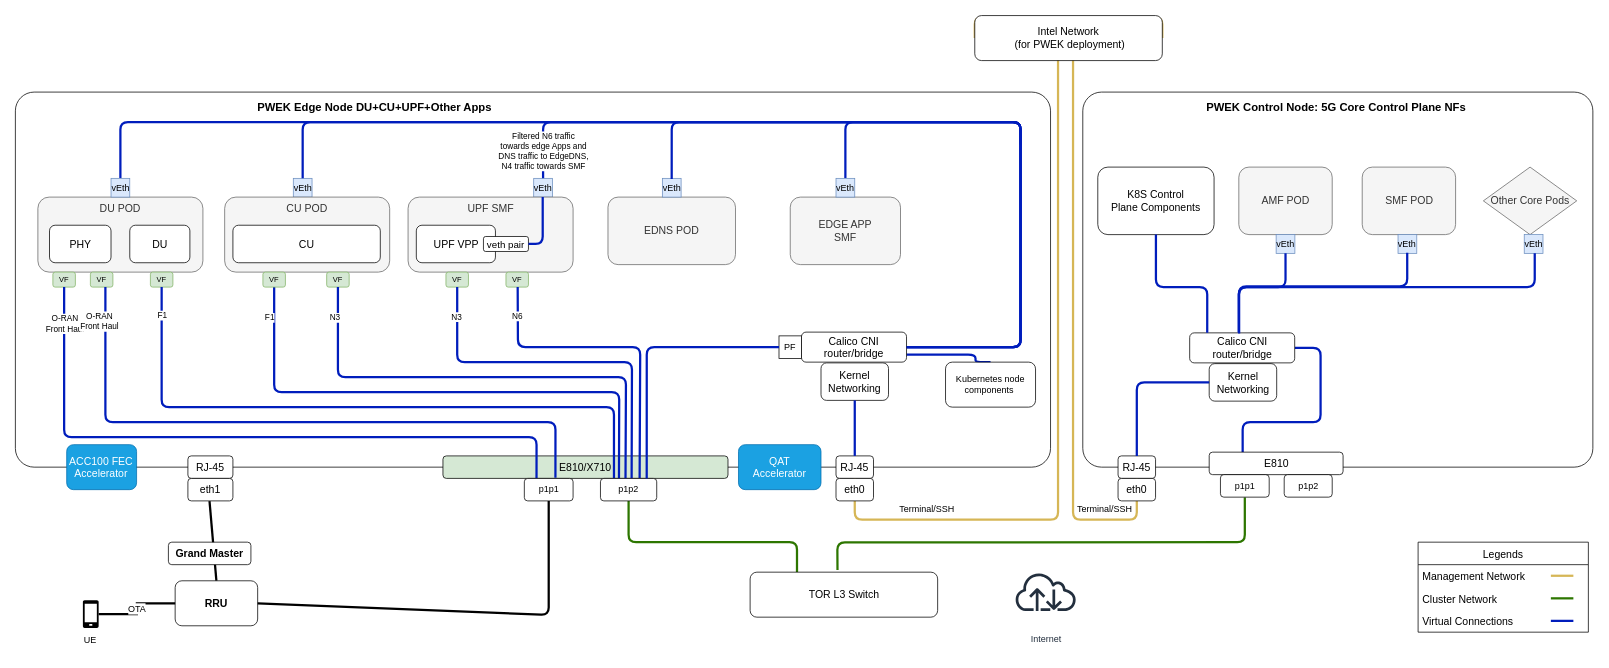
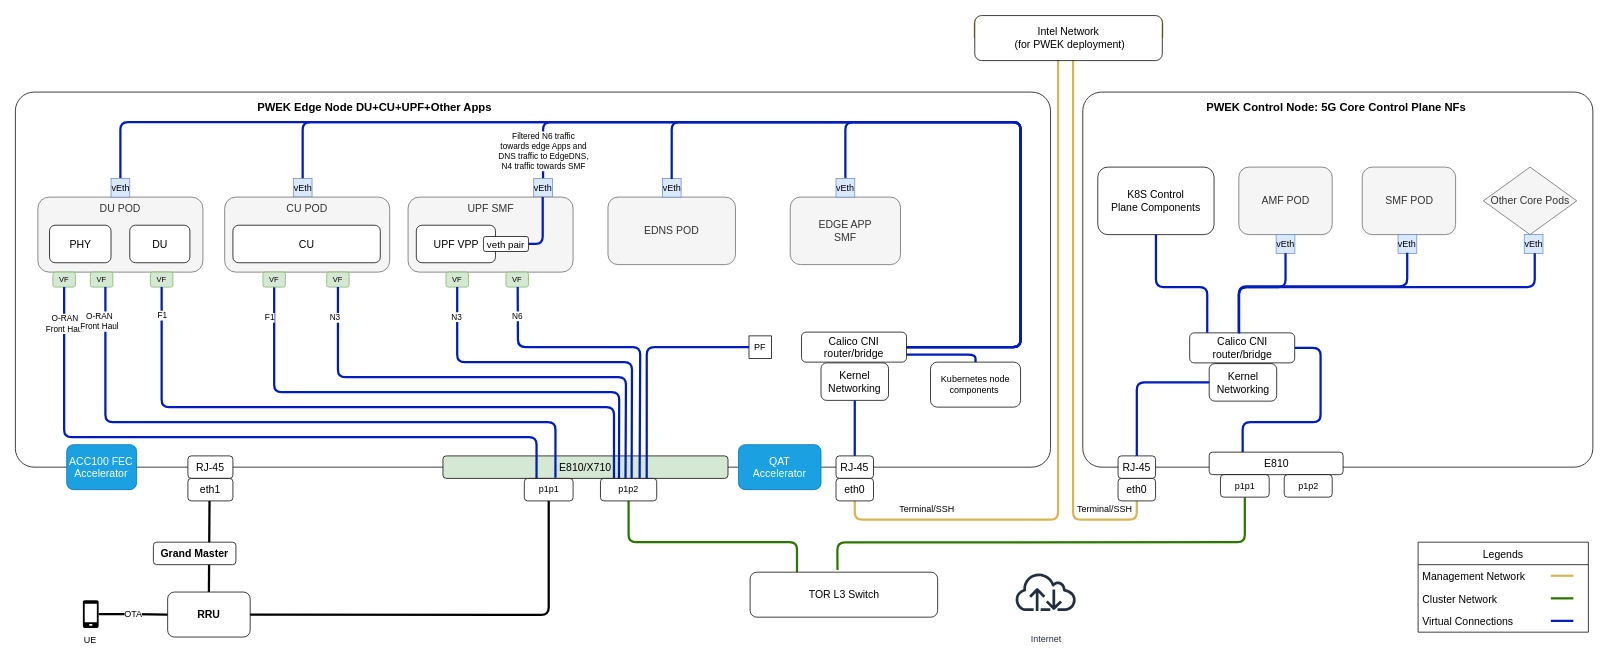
node "PF": moved (790, 347) -> (760, 347)
node "Kubernetes node components": moved (990, 384) -> (975, 384)
node "Grand Master": moved (210, 553) -> (195, 553)
node "RRU": moved (216, 603) -> (209, 614)
